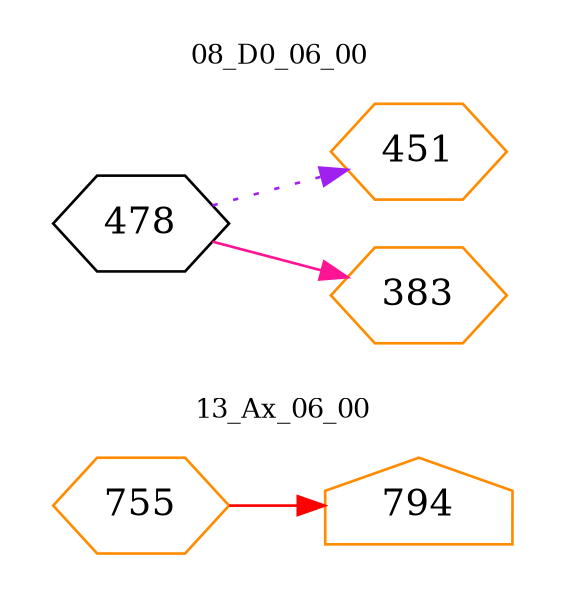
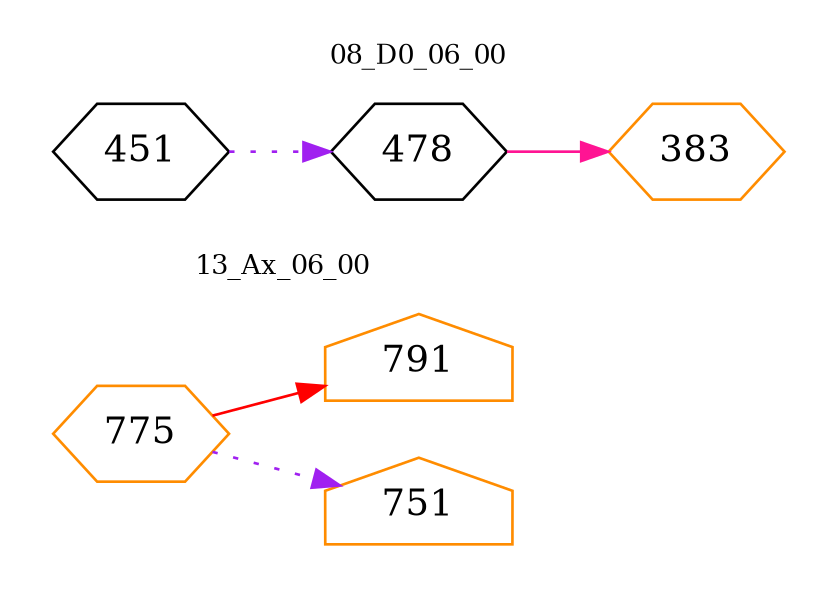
node "451": color darkorange -> black
edge "478" -> "451": reversed
node "755": label "755" -> "775"
node "751": added
node "794": label "794" -> "791"
